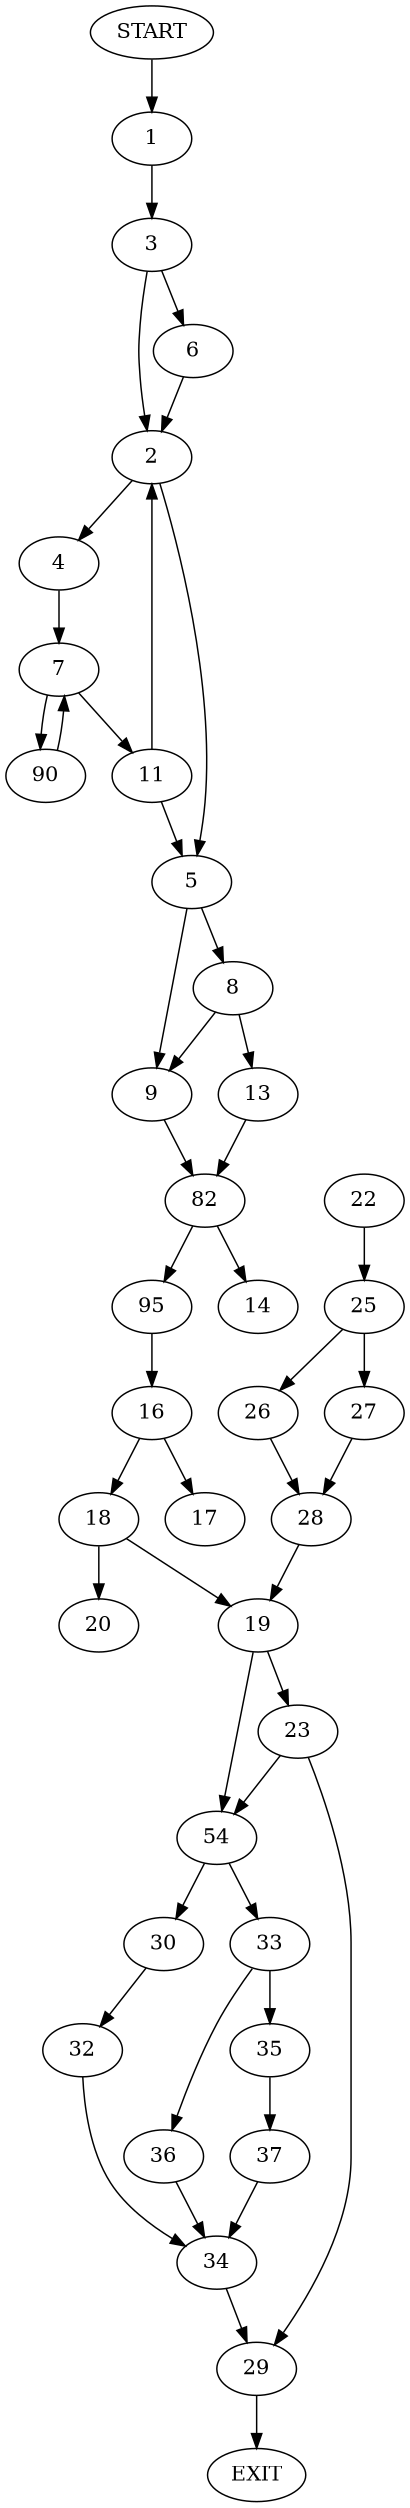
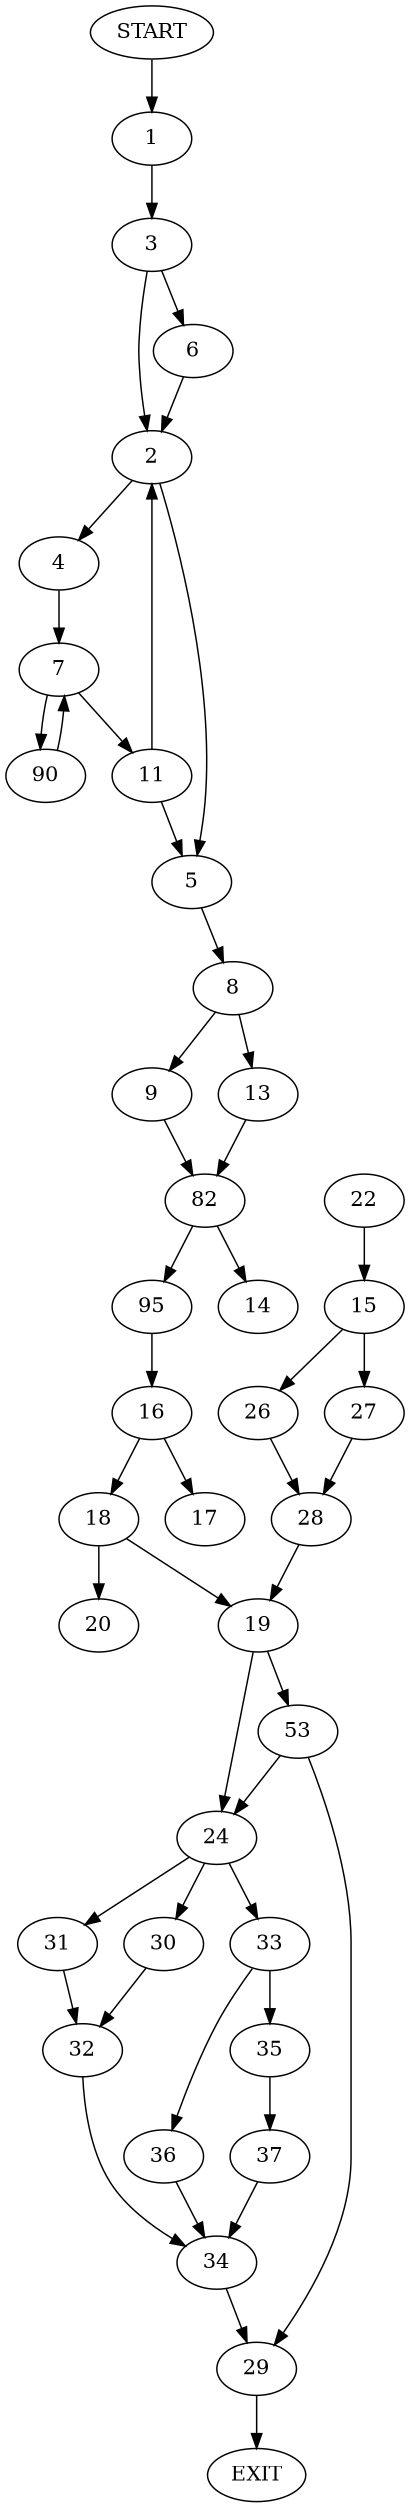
edge "5" -> "9": removed
node "25": label "25" -> "15"
node "23": label "23" -> "53"
node "54": label "54" -> "24"
node "31": added
